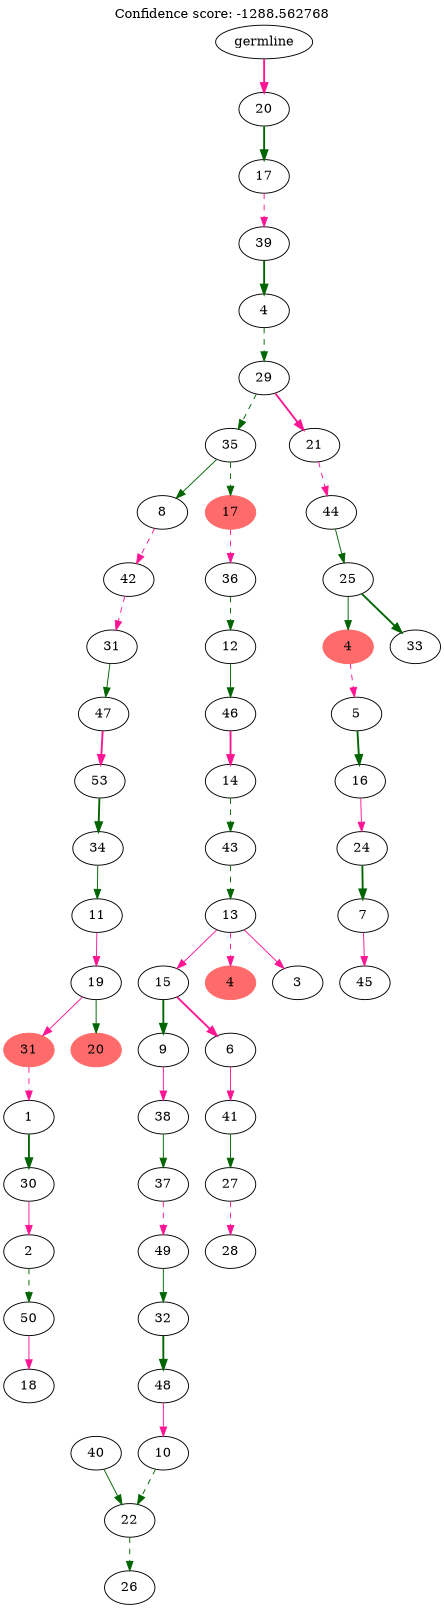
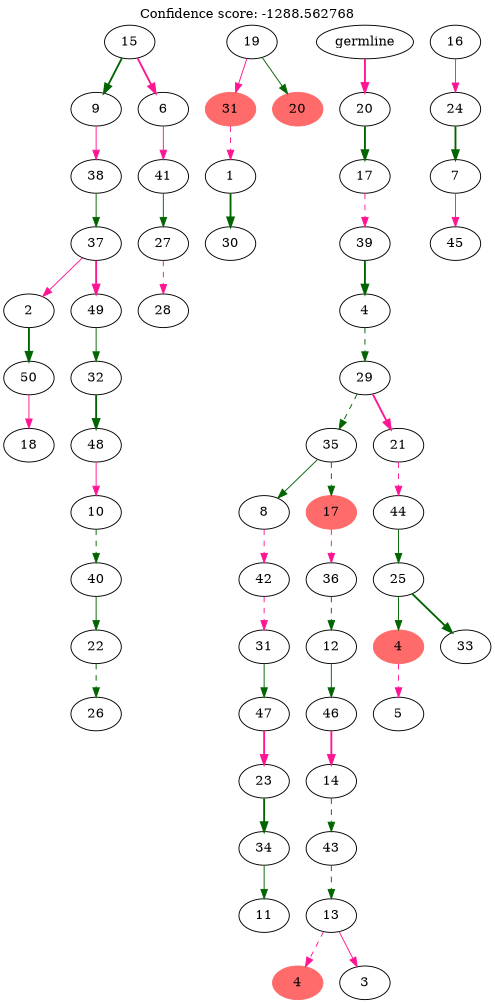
edge "5" -> "16": removed
node "53": label "53" -> "23"
edge "11" -> "19": removed
edge "13" -> "15": removed
edge "30" -> "2": now "37" -> "2"
edge "37" -> "49": style dashed -> bold
edge "2" -> "50": style dashed -> bold
edge "10" -> "22": now "10" -> "40"
